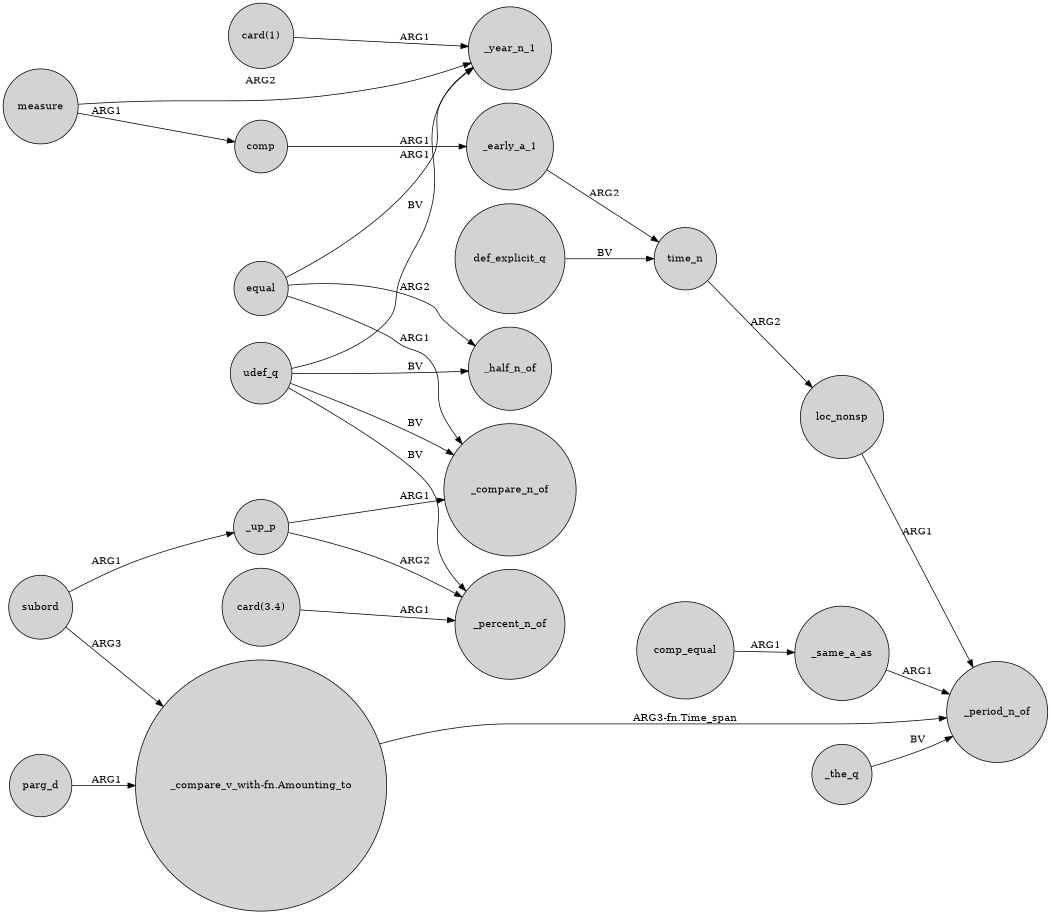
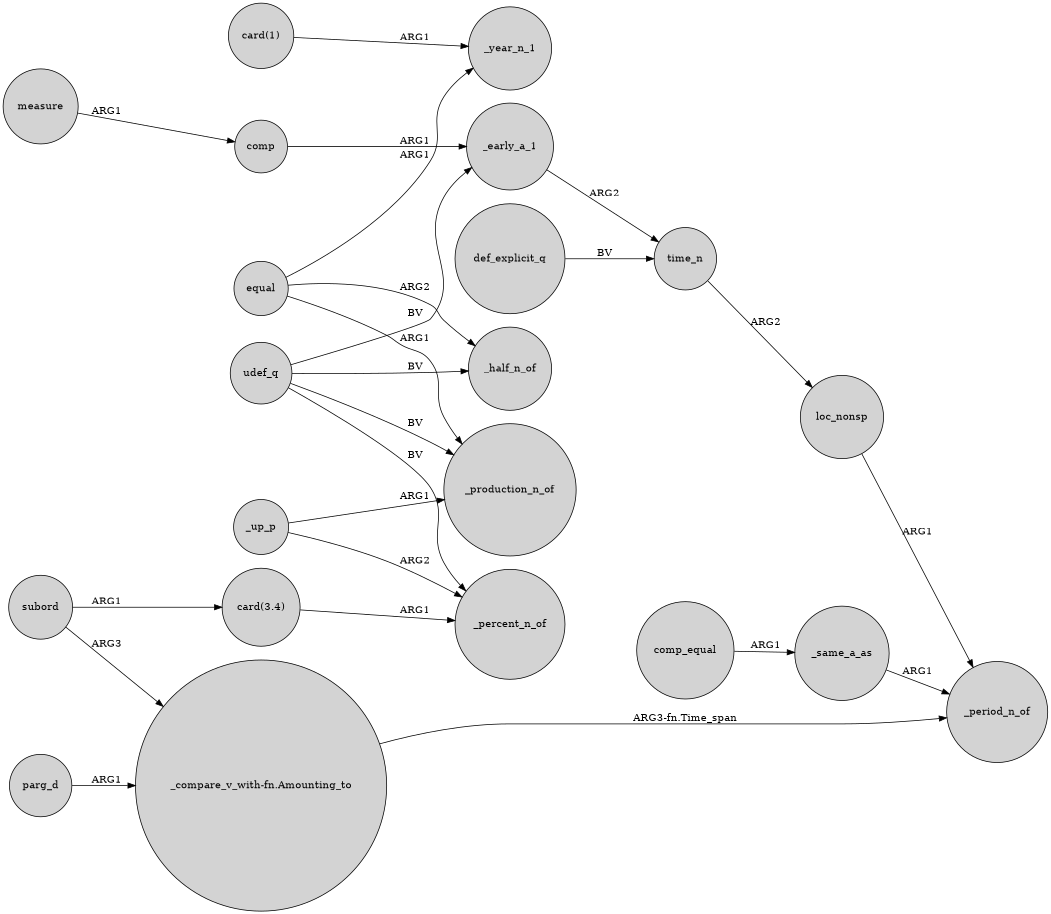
edge "measure" -> "_year_n_1": removed, label "ARG2"
edge "udef_q" -> "_year_n_1": now "udef_q" -> "_early_a_1"
node "_compare_n_of": label "_compare_n_of" -> "_production_n_of"
edge "subord" -> "_up_p": now "subord" -> "card(3.4)"
node "_the_q": removed
